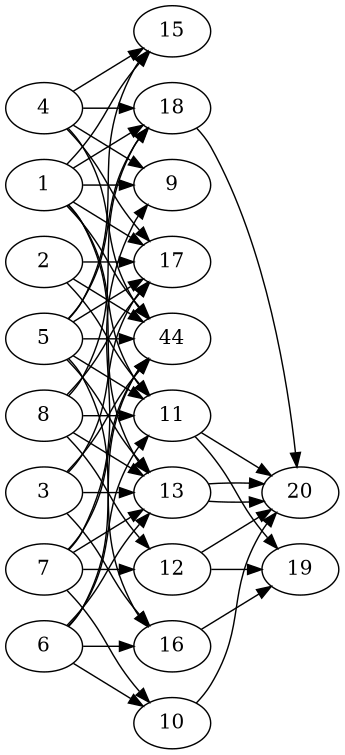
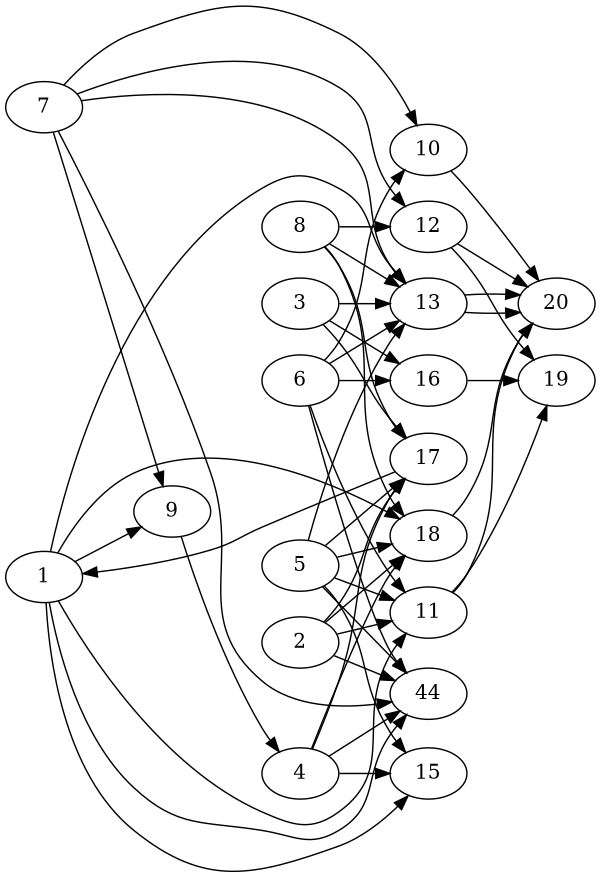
edge "4" -> "9": reversed
edge "1" -> "17": reversed
edge "8" -> "11": removed
edge "3" -> "44": removed
edge "5" -> "16": removed
edge "2" -> "18": added
